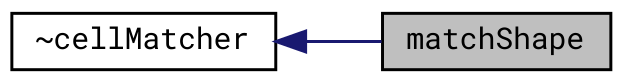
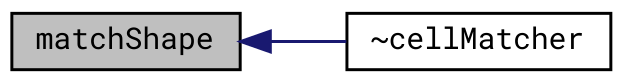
edge "matchShape" -> "~cellMatcher": reversed
